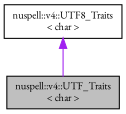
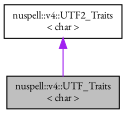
node "nuspell::v4::UTF8_Traits < char >": label "nuspell::v4::UTF8_Traits < char >" -> "nuspell::v4::UTF2_Traits < char >"
